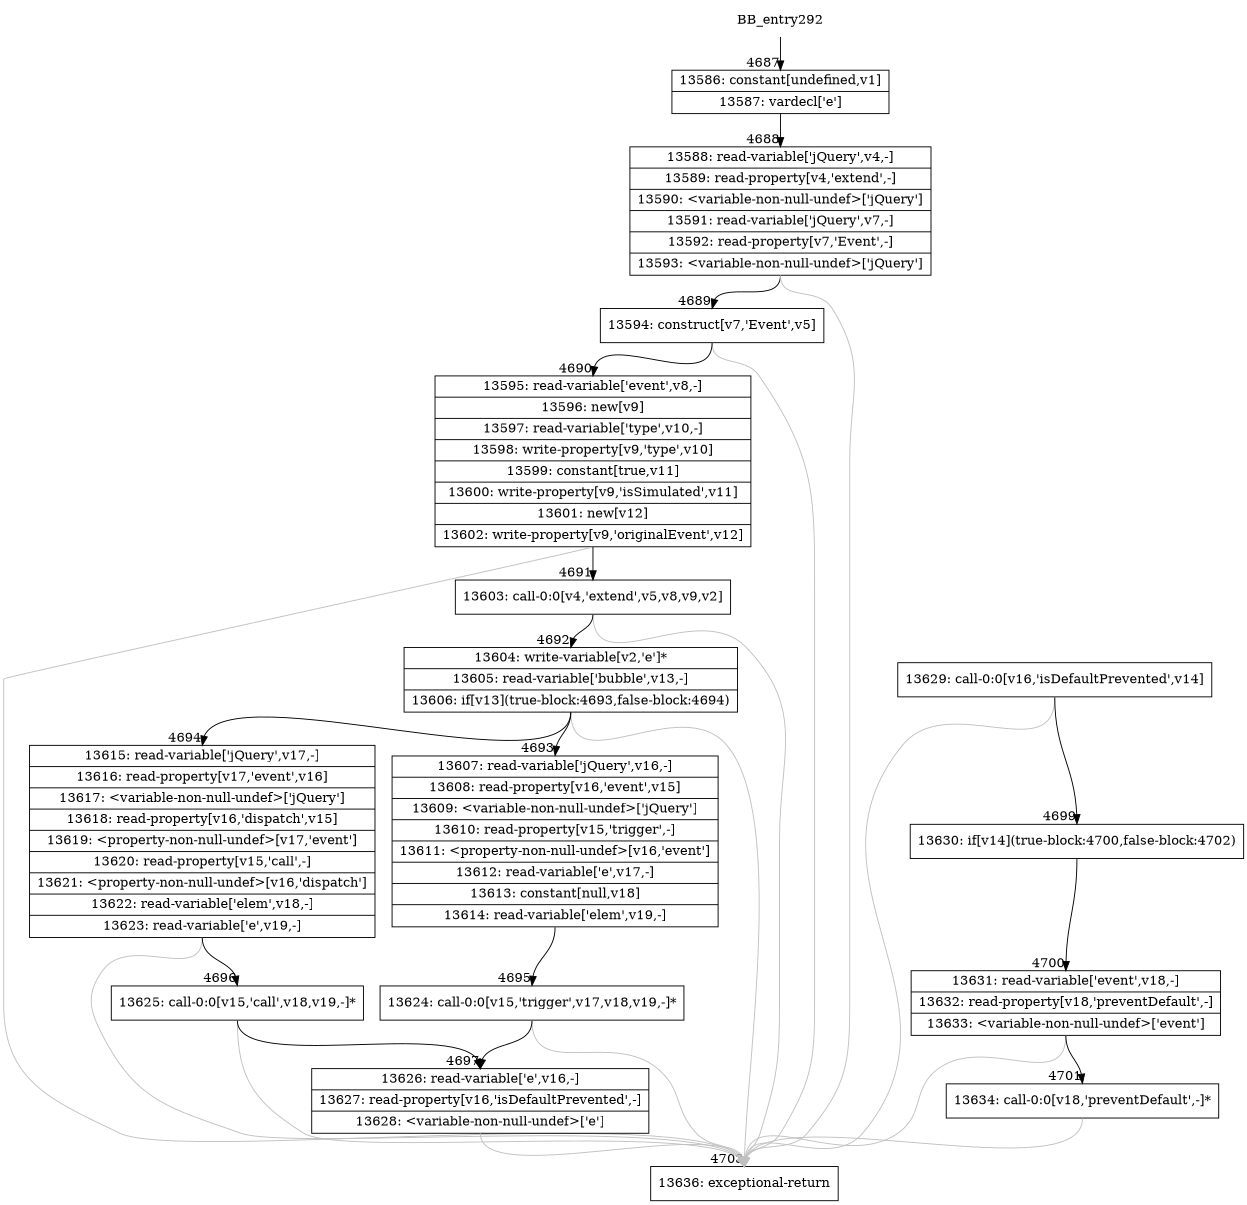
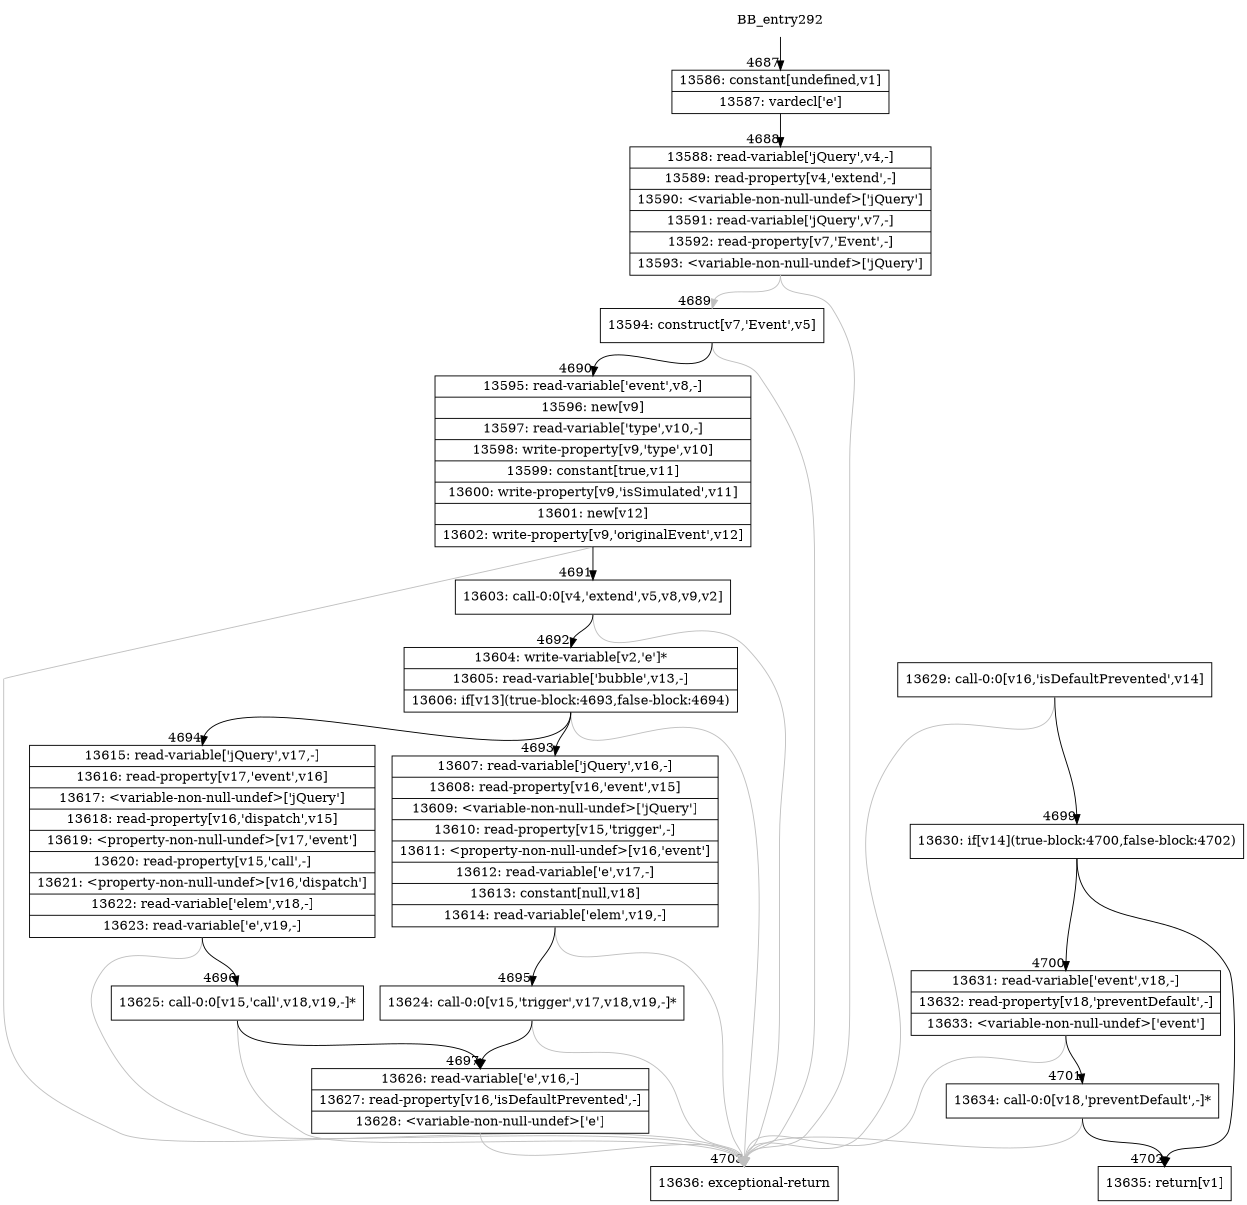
edge "13588: read-variable['jQuery',v4,-]" -> "13594: construct[v7,'Event',v5]": color black -> gray
edge "13607: read-variable['jQuery',v16,-]" -> "13636: exceptional-return": added
node "13635: return[v1]": added
